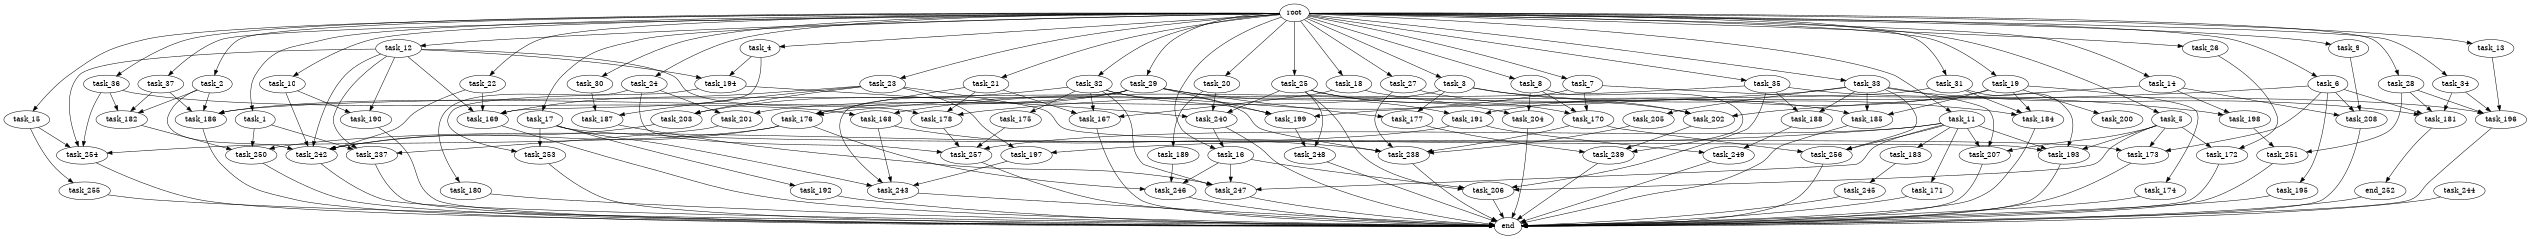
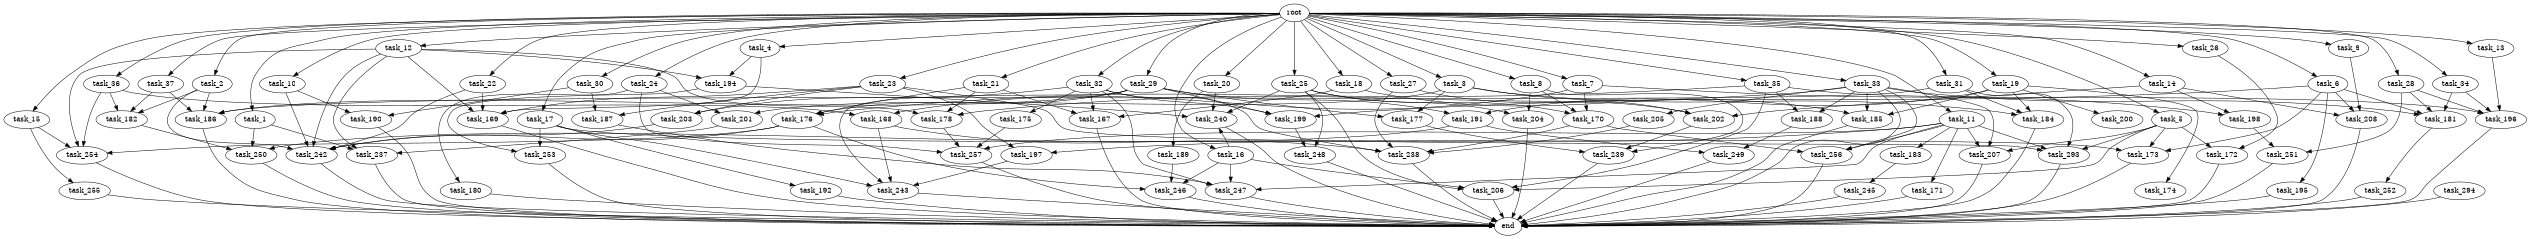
edge "task_12" -> "task_190": now "task_30" -> "task_190"
edge "task_240" -> "task_16": reversed
node "task_193": label "task_193" -> "task_293"
node "end_252": label "end_252" -> "task_252"
node "task_244": label "task_244" -> "task_294"
edge "task_174" -> "end": now "task_33" -> "end"
